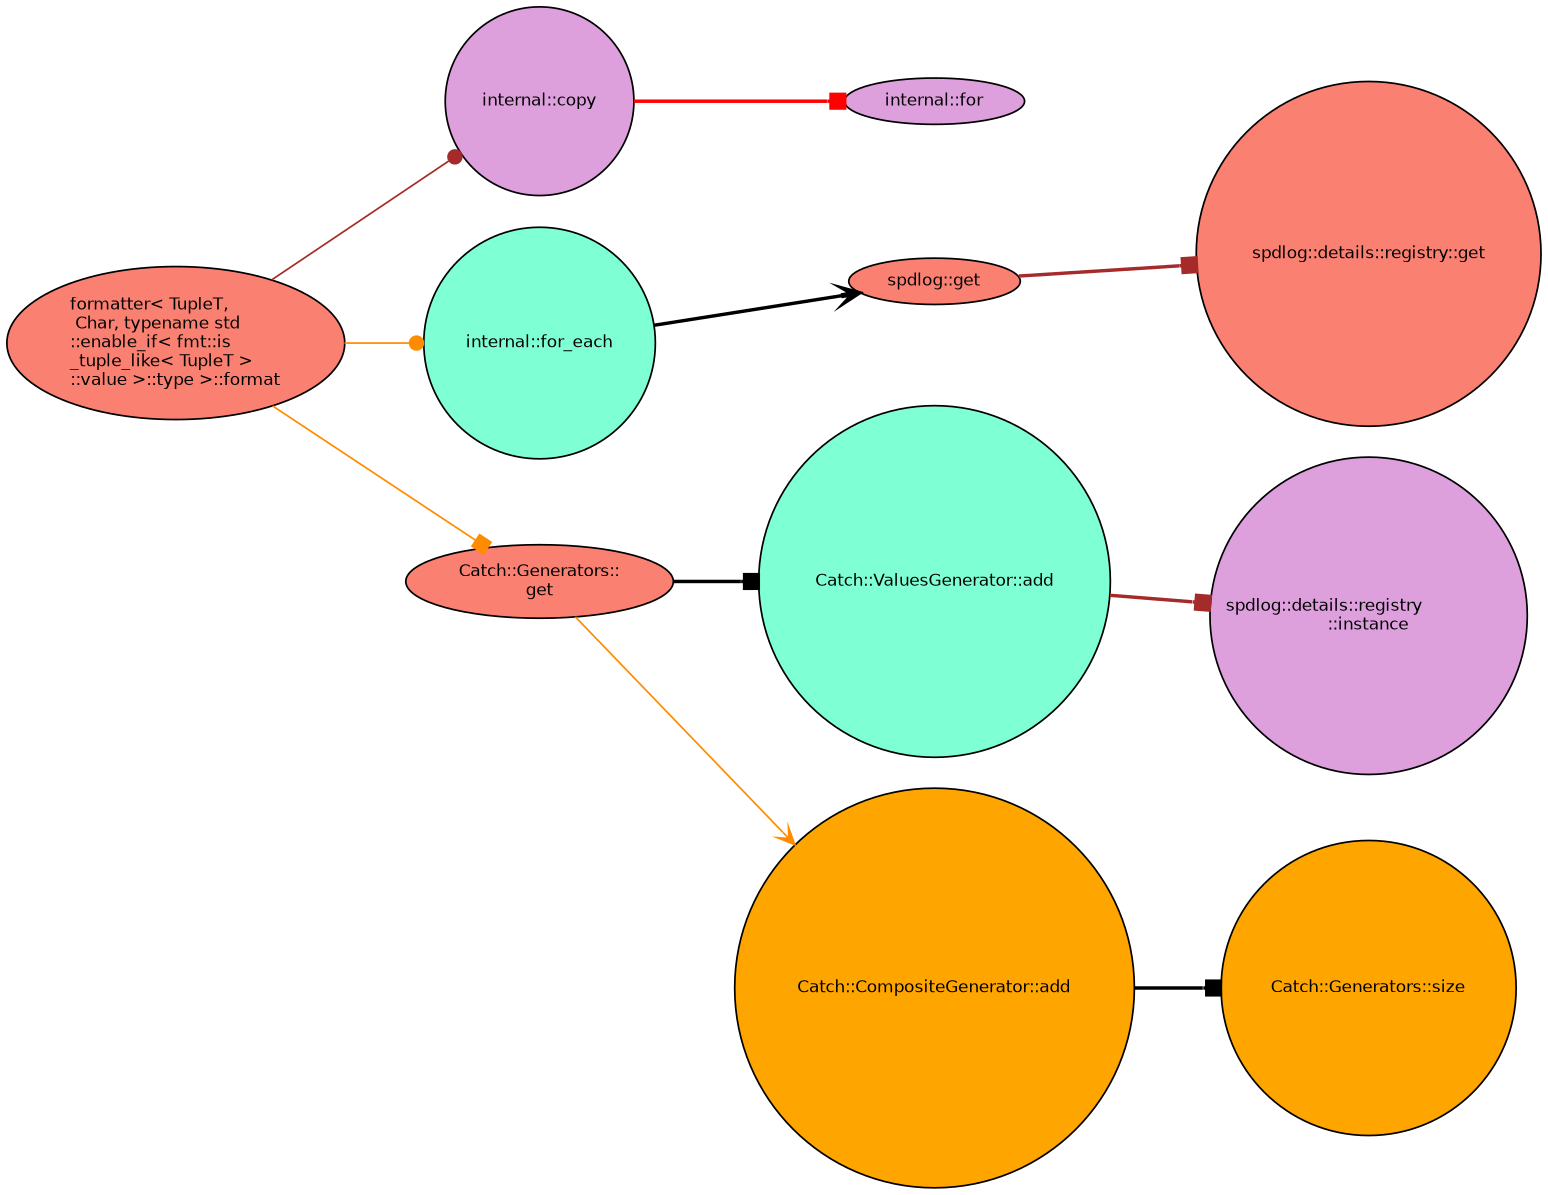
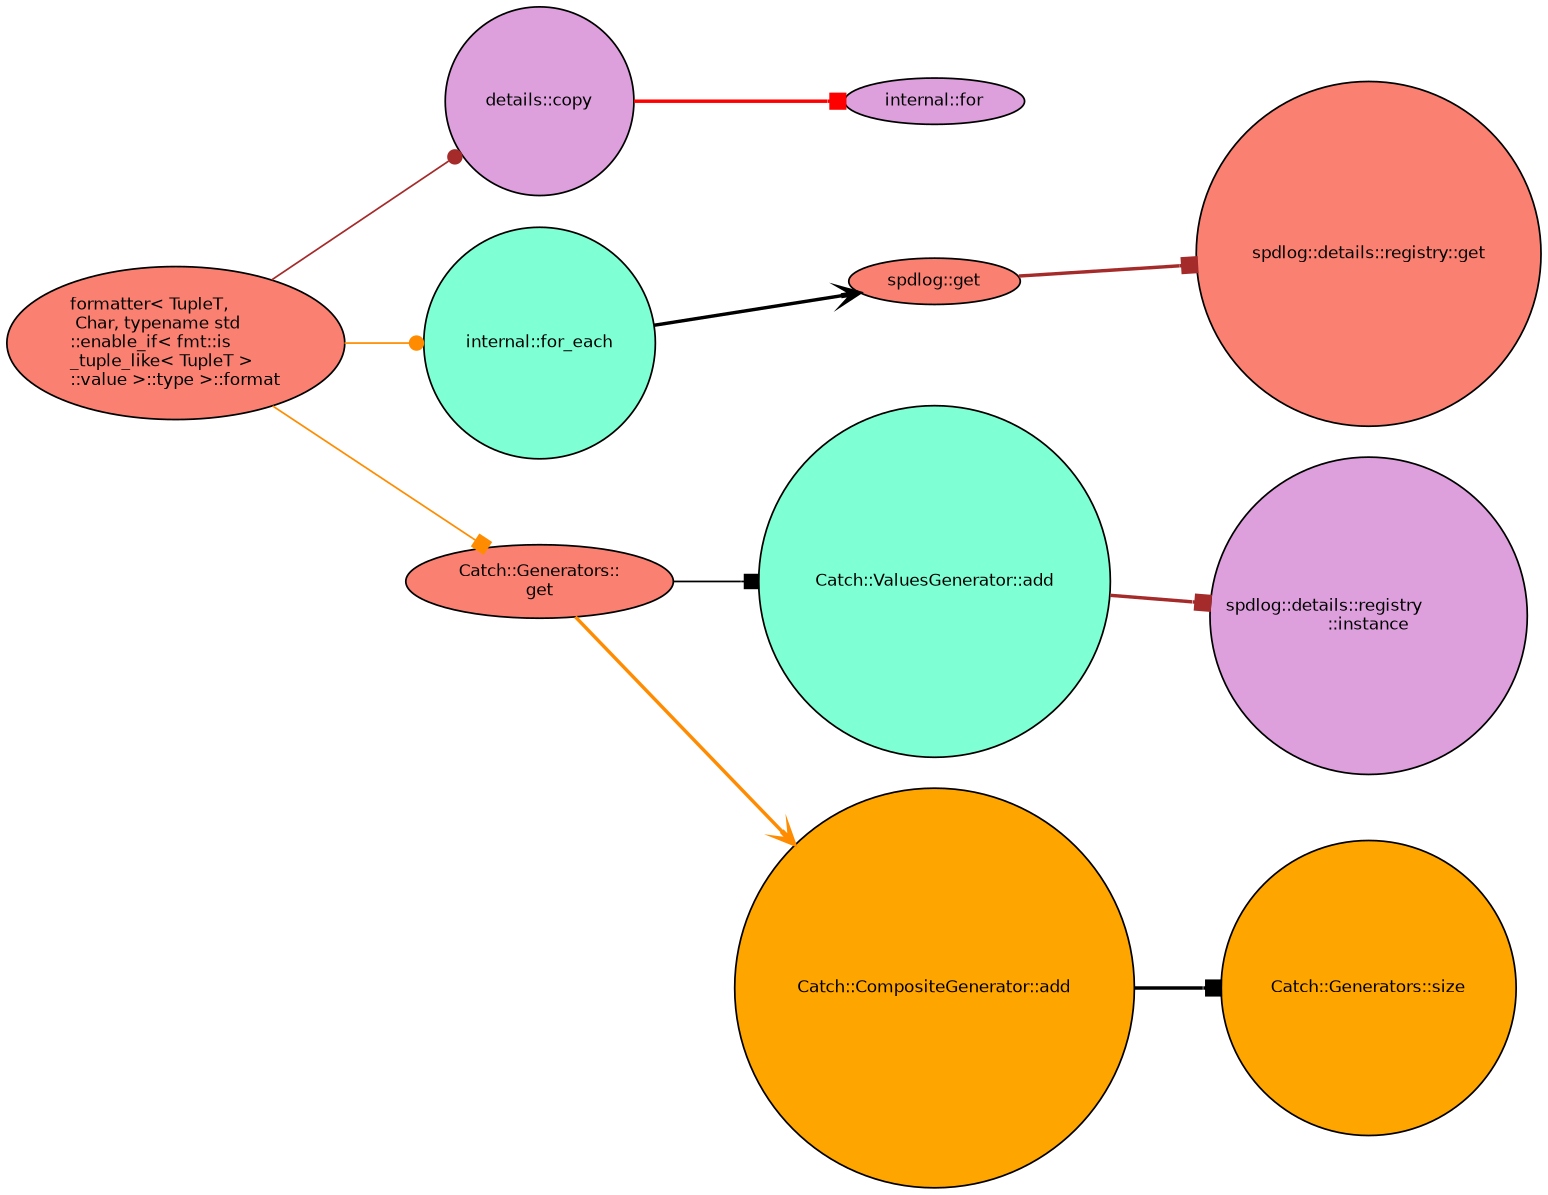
node "internal::copy": label "internal::copy" -> "details::copy"
edge "Catch::Generators:: get" -> "Catch::ValuesGenerator::add": style bold -> solid
edge "Catch::Generators:: get" -> "Catch::CompositeGenerator::add": style solid -> bold
